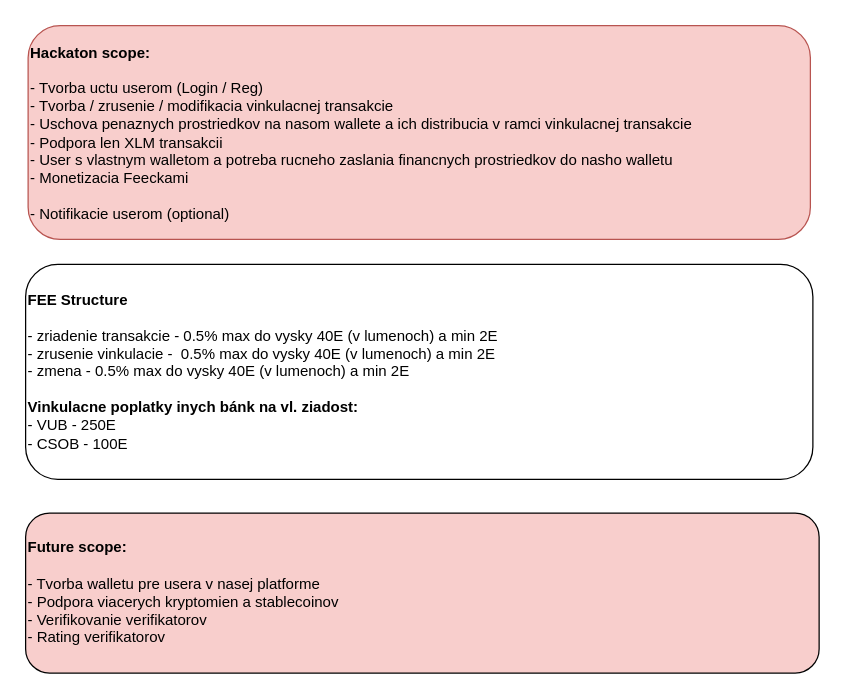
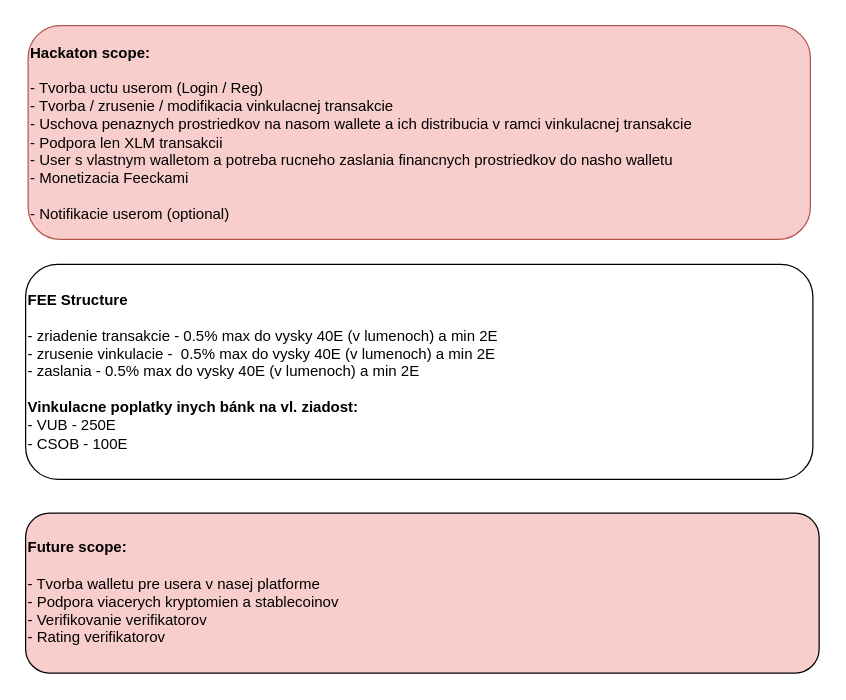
node "FEE Structure - zriadenie transakcie - 0.5% max do vysky 40E (v lumenoch) a min 2E - zrusenie vinkulacie - 0.5% max do vysky 40E (v lumenoch) a min 2E - zmena - 0.5% max do vysky 40E (v lumenoch) a min 2E Vinkulacne poplatky inych bánk na vl. ziadost: - VUB - 250E - CSOB - 100E": label "FEE Structure - zriadenie transakcie - 0.5% max do vysky 40E (v lumenoch) a min 2E - zrusenie vinkulacie - 0.5% max do vysky 40E (v lumenoch) a min 2E - zmena - 0.5% max do vysky 40E (v lumenoch) a min 2E Vinkulacne poplatky inych bánk na vl. ziadost: - VUB - 250E - CSOB - 100E" -> "FEE Structure - zriadenie transakcie - 0.5% max do vysky 40E (v lumenoch) a min 2E - zrusenie vinkulacie - 0.5% max do vysky 40E (v lumenoch) a min 2E - zaslania - 0.5% max do vysky 40E (v lumenoch) a min 2E Vinkulacne poplatky inych bánk na vl. ziadost: - VUB - 250E - CSOB - 100E"
